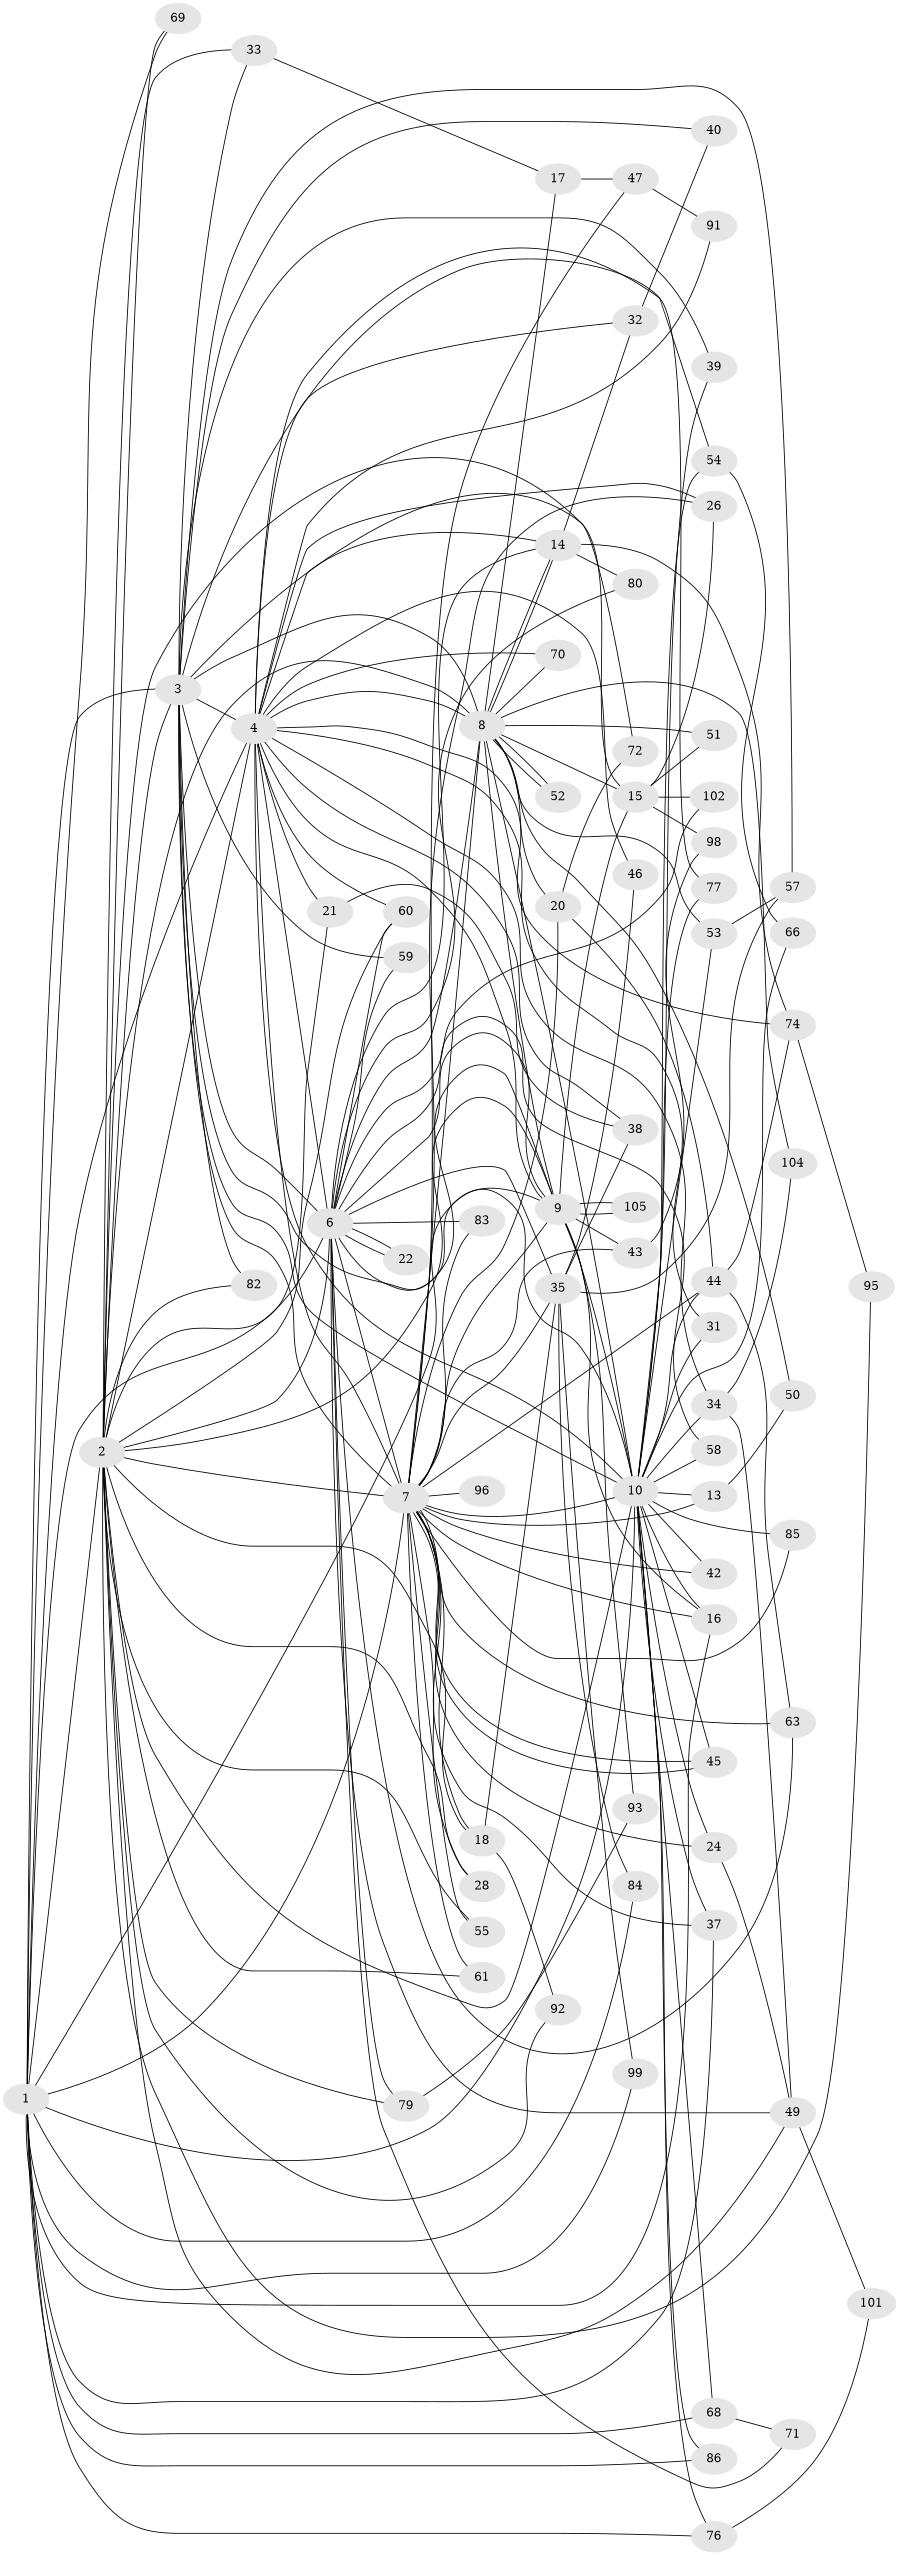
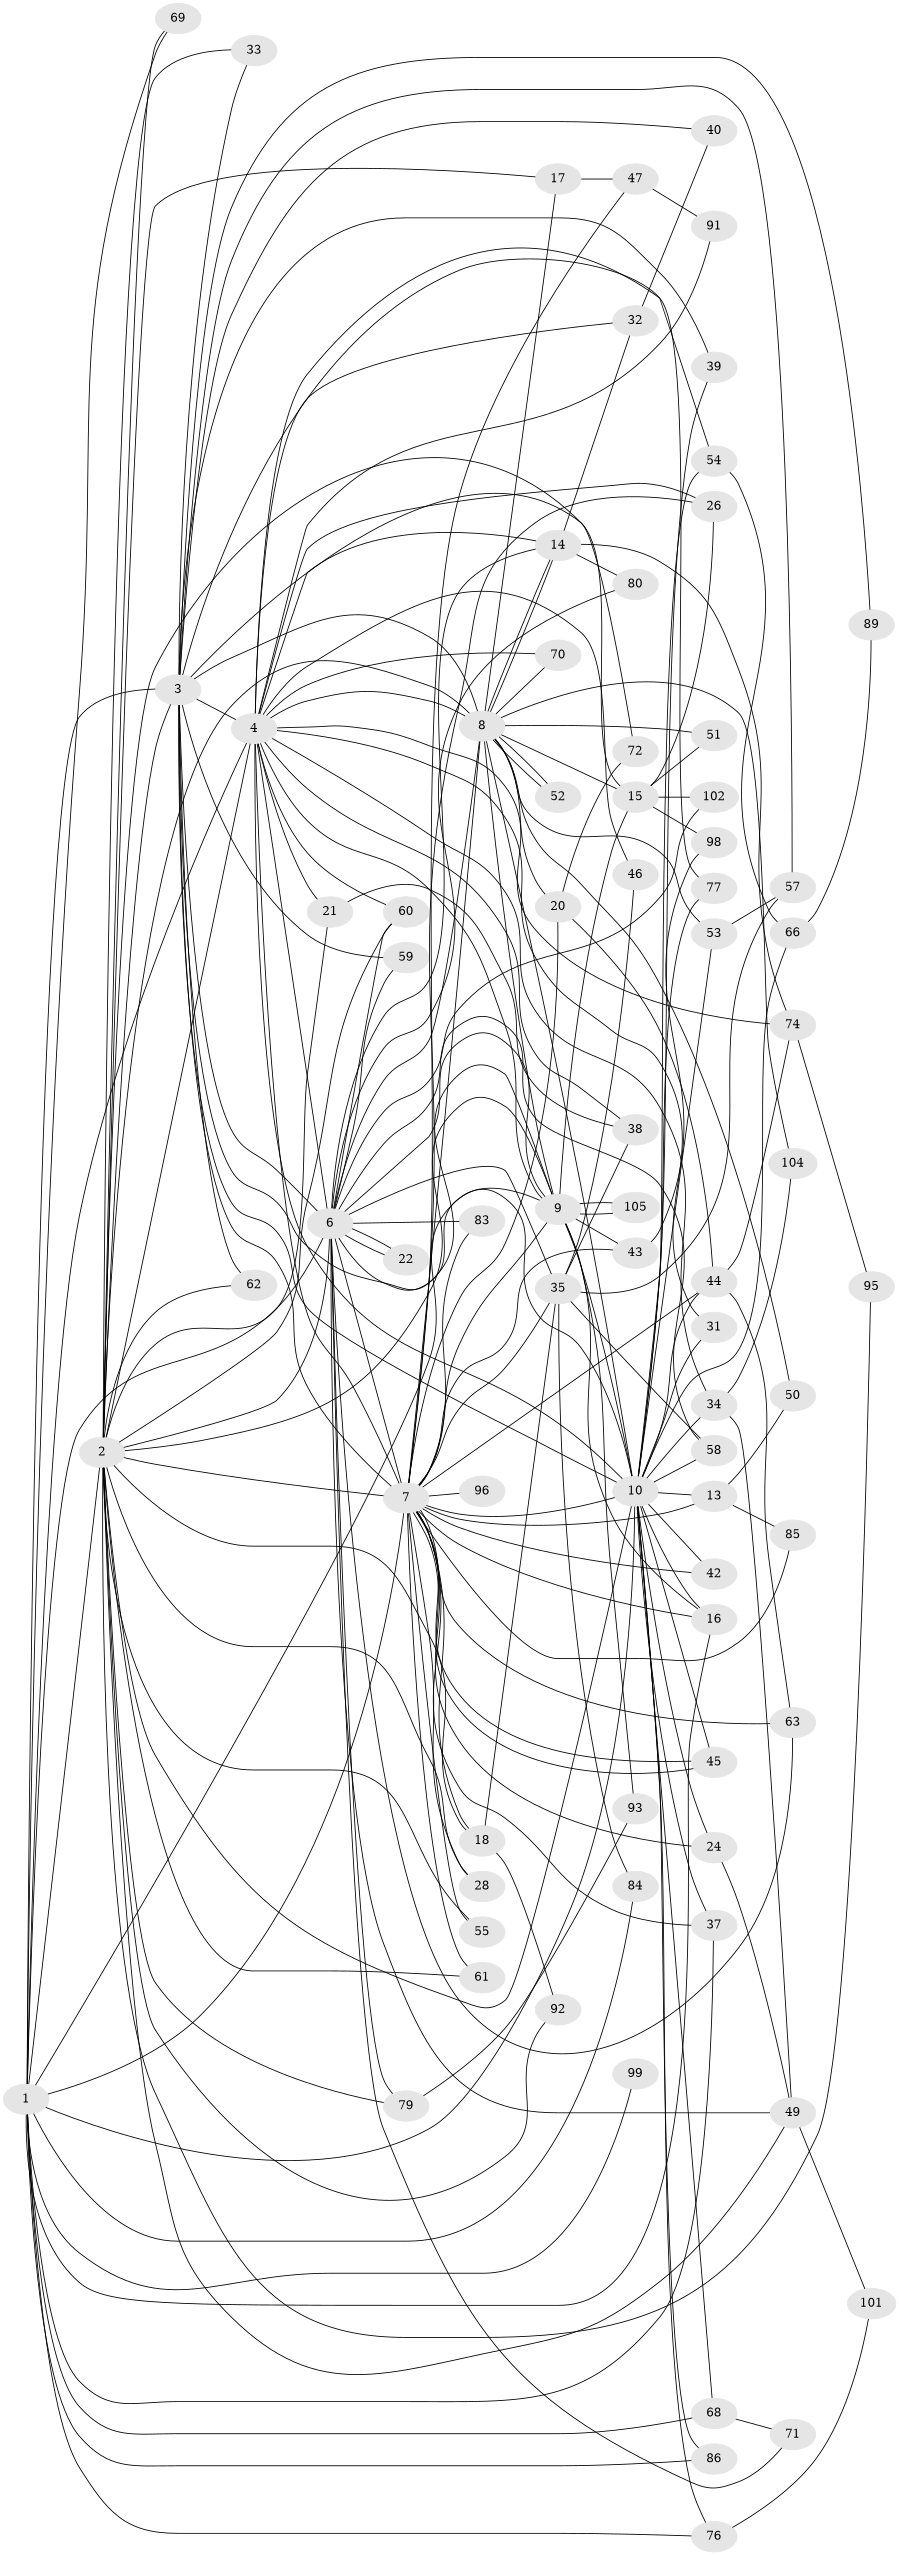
edge "33" -- "17": now "2" -- "17"
node "89": added
node "82": label "82" -> "62"
edge "10" -- "85": now "13" -- "85"
edge "35" -- "99": now "35" -- "58"
